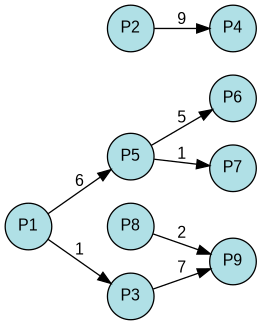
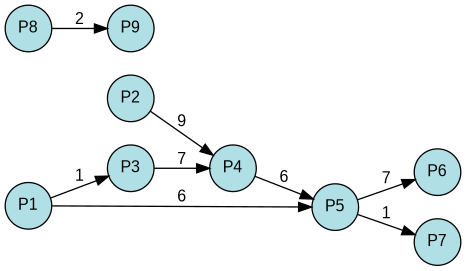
edge "P5" -> "P6": label "5" -> "7"
edge "P4" -> "P5": added, label "6"
edge "P3" -> "P9": now "P3" -> "P4"
